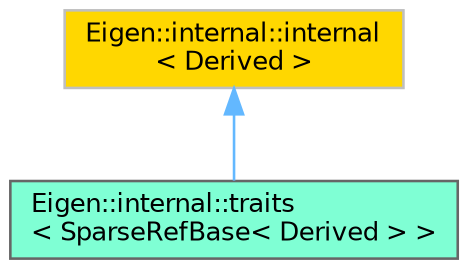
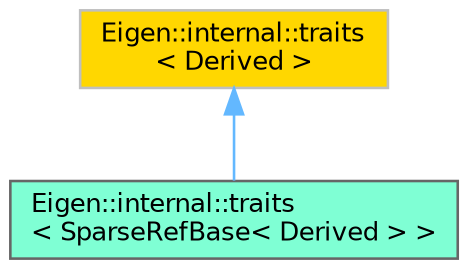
node "Eigen::internal::internal < Derived >": label "Eigen::internal::internal < Derived >" -> "Eigen::internal::traits < Derived >"
